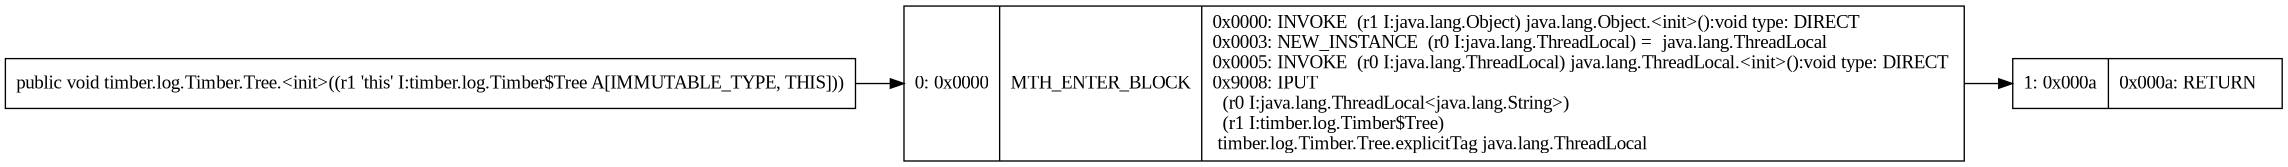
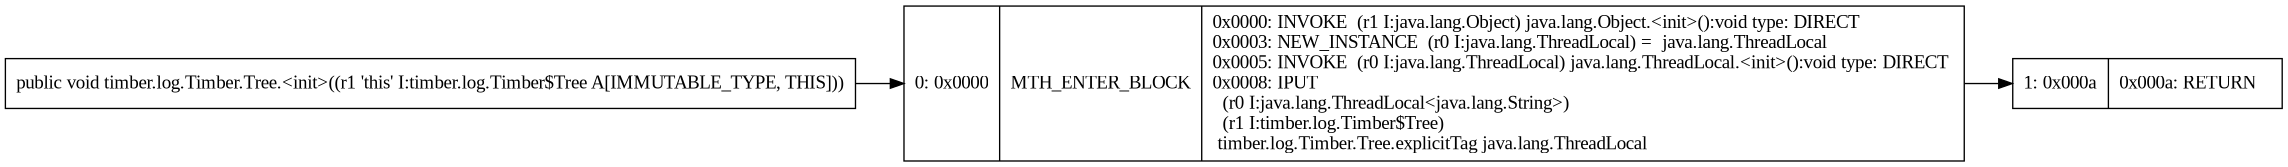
node "0: 0x0000": text "0x9008: IPUT" -> "0x0008: IPUT"
